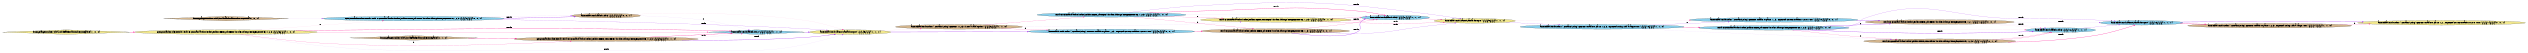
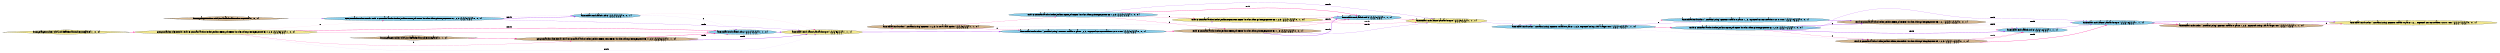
node "assertThat(result,failedWith(3))@@@4@@@['0', '0', '1']": fillcolor tan -> skyblue
node "assertThat(result,failedWith(2))@@@4@@@['1', '1', '0']": shape diamond -> ellipse
